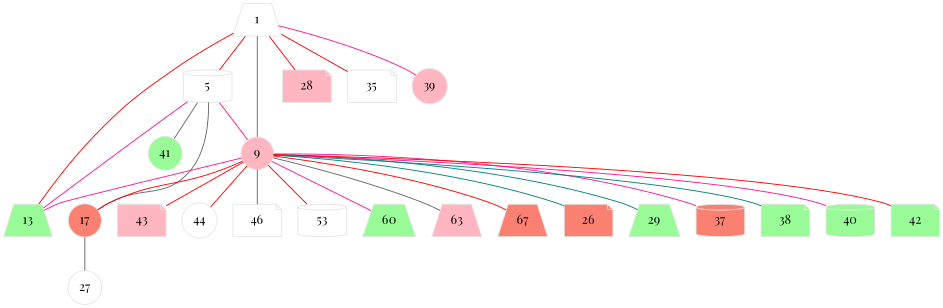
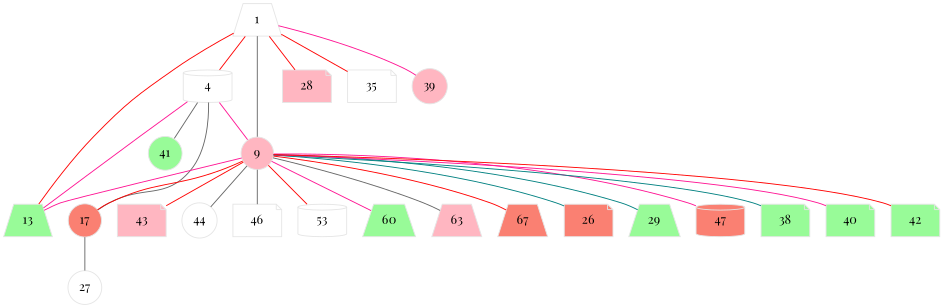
node "5": label "5" -> "4"
edge "9" -- "44": color red -> gray40
node "37": label "37" -> "47"
node "40": shape cylinder -> note
